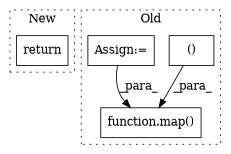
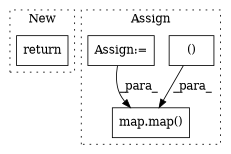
cluster "Old": label "Old" -> "Assign"
node "function.map()": label "function.map()" -> "map.map()"
